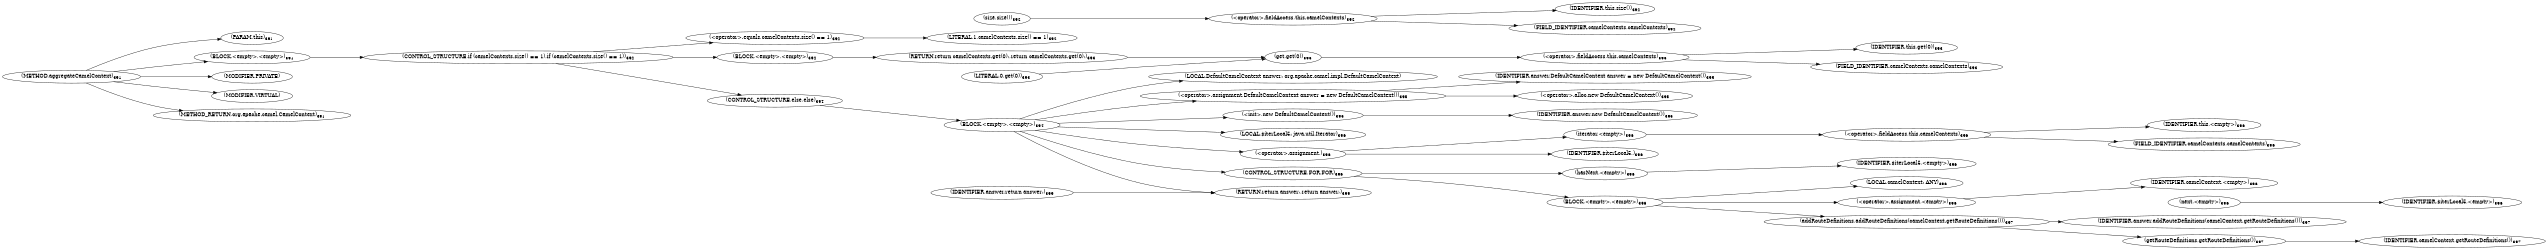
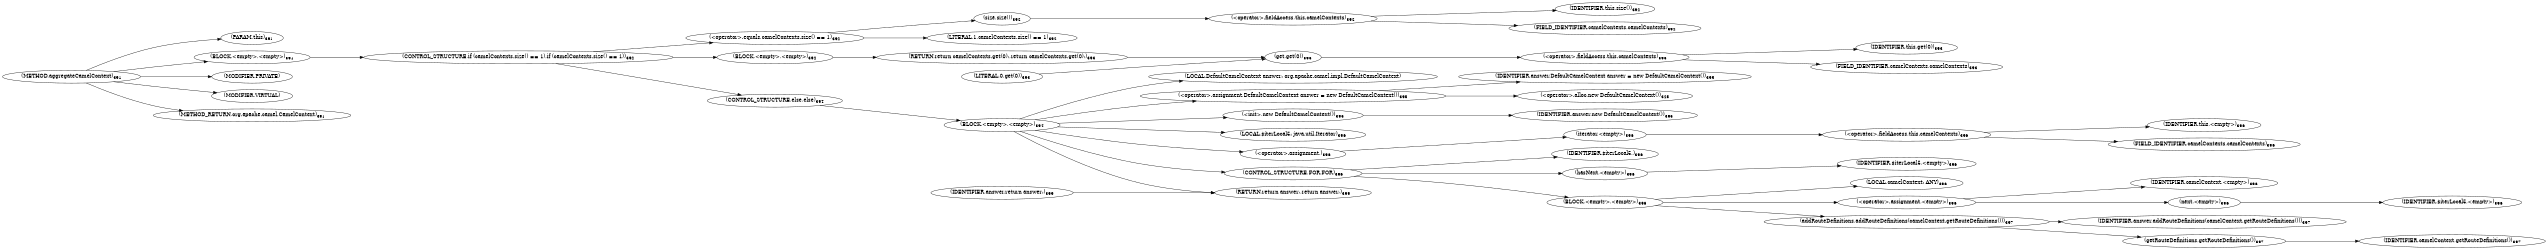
edge "(<operator>.equals,camelContexts.size() == 1)" -> "(size,size())": added
node "(<operator>.alloc,new DefaultCamelContext())": text "395" -> "325"
edge "(<operator>.assignment,)" -> "(IDENTIFIER,$iterLocal5,)": now "(CONTROL_STRUCTURE,FOR,FOR)" -> "(IDENTIFIER,$iterLocal5,)"
edge "(<operator>.assignment,<empty>)" -> "(next,<empty>)": added
